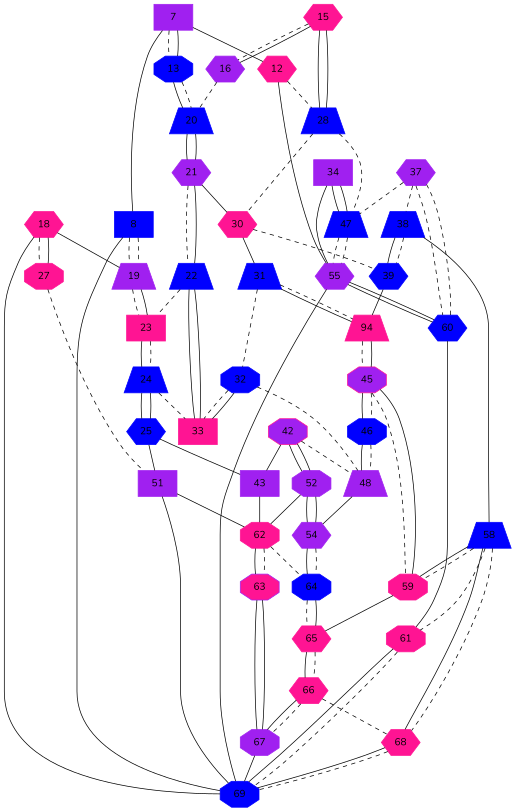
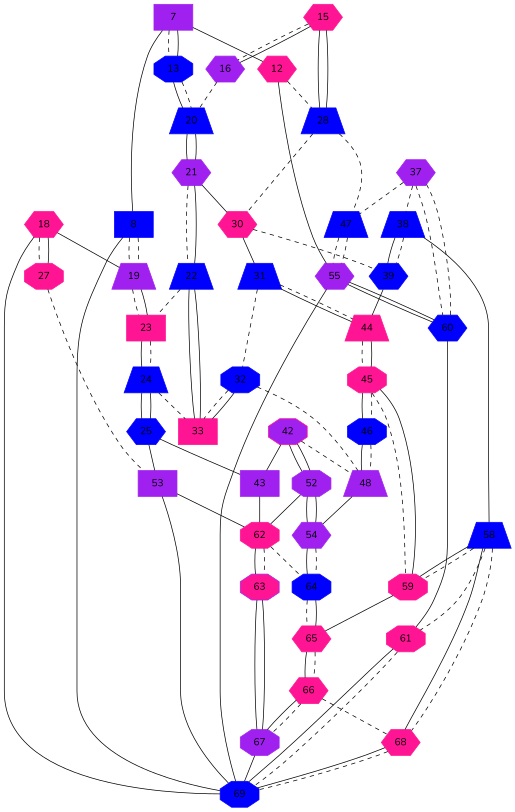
node "34": removed
node "94": label "94" -> "44"
node "45": fillcolor purple -> deeppink
node "51": label "51" -> "53"
